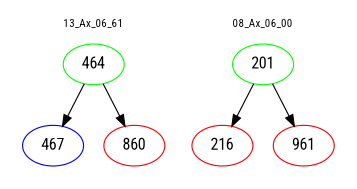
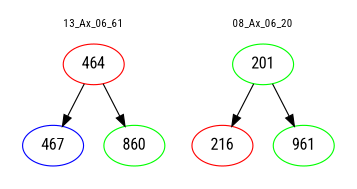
cluster "08_Ax_06_00": label "08_Ax_06_00" -> "08_Ax_06_20"
node "464": color green -> red
node "860": color red -> green
node "961": color red -> green
